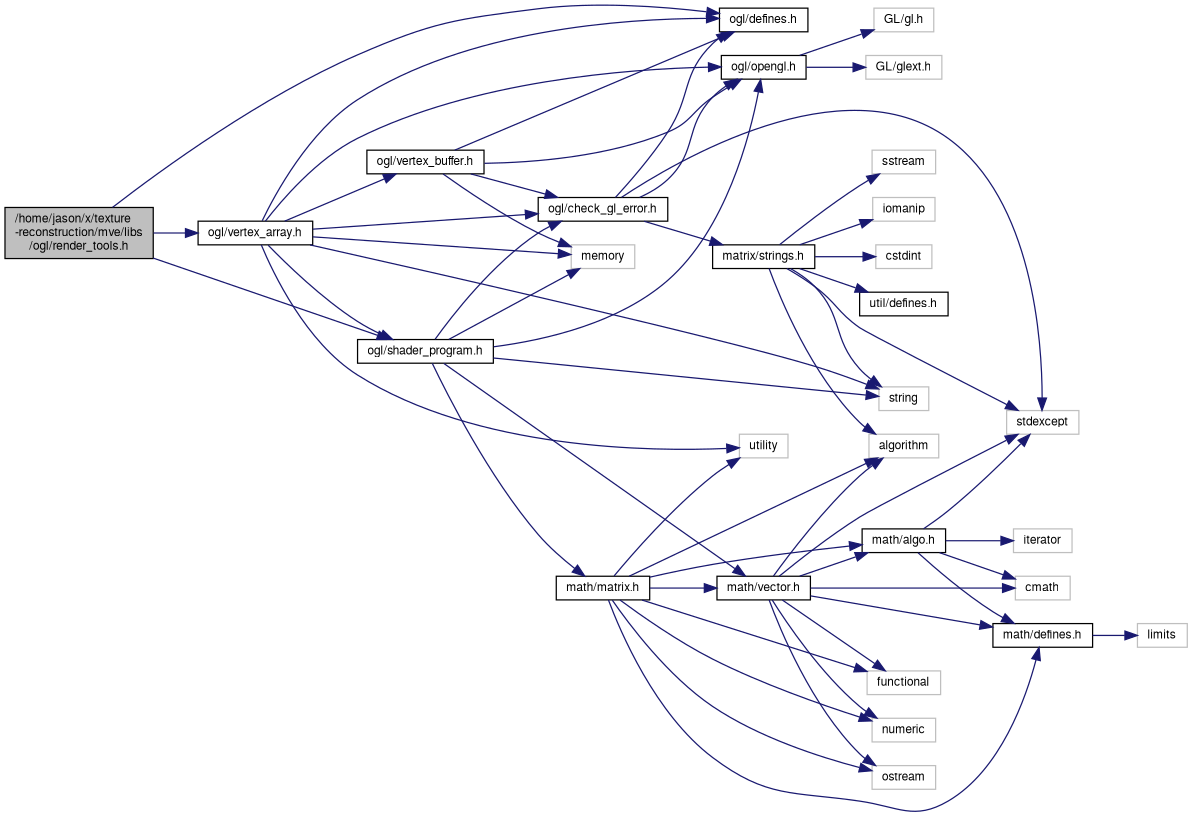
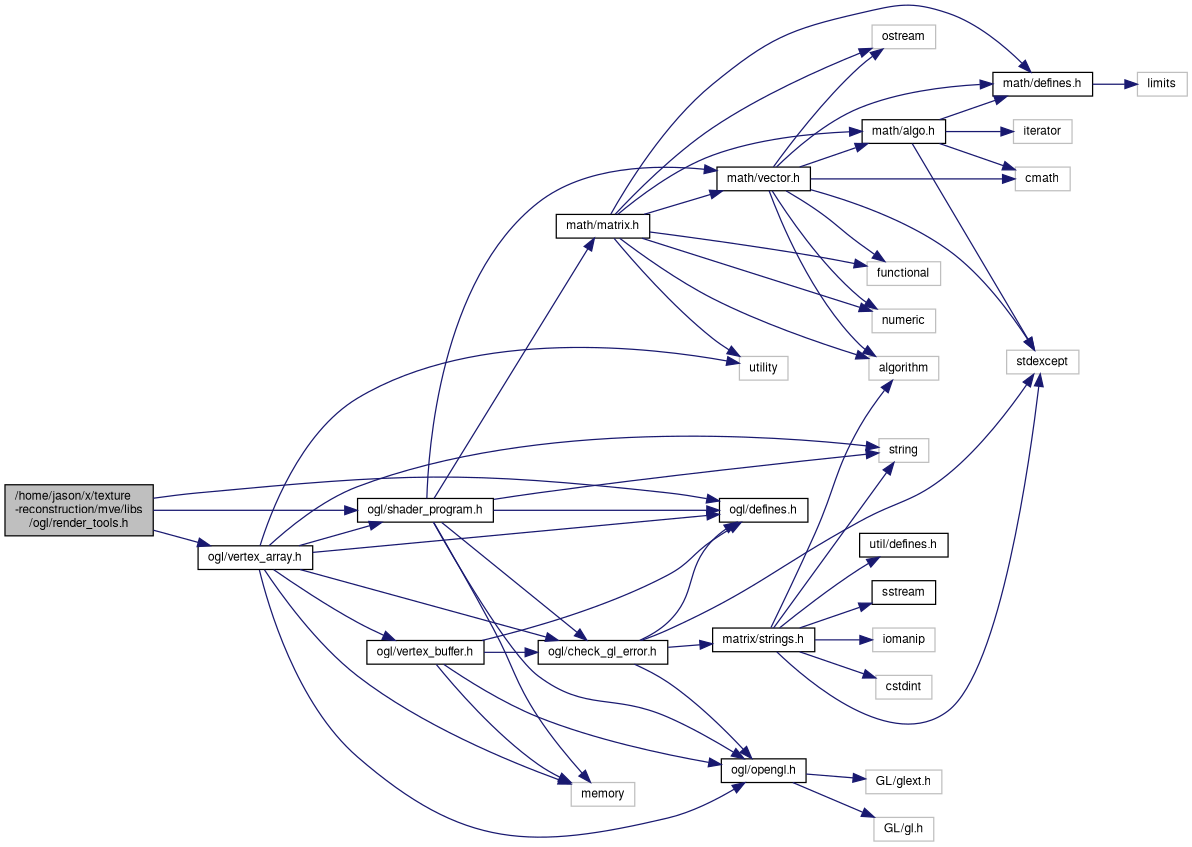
node "sstream": color grey75 -> black
edge "ogl/shader_program.h" -> "ogl/defines.h": added
